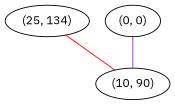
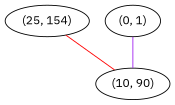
node "(25, 134)": label "(25, 134)" -> "(25, 154)"
node "(0, 0)": label "(0, 0)" -> "(0, 1)"
